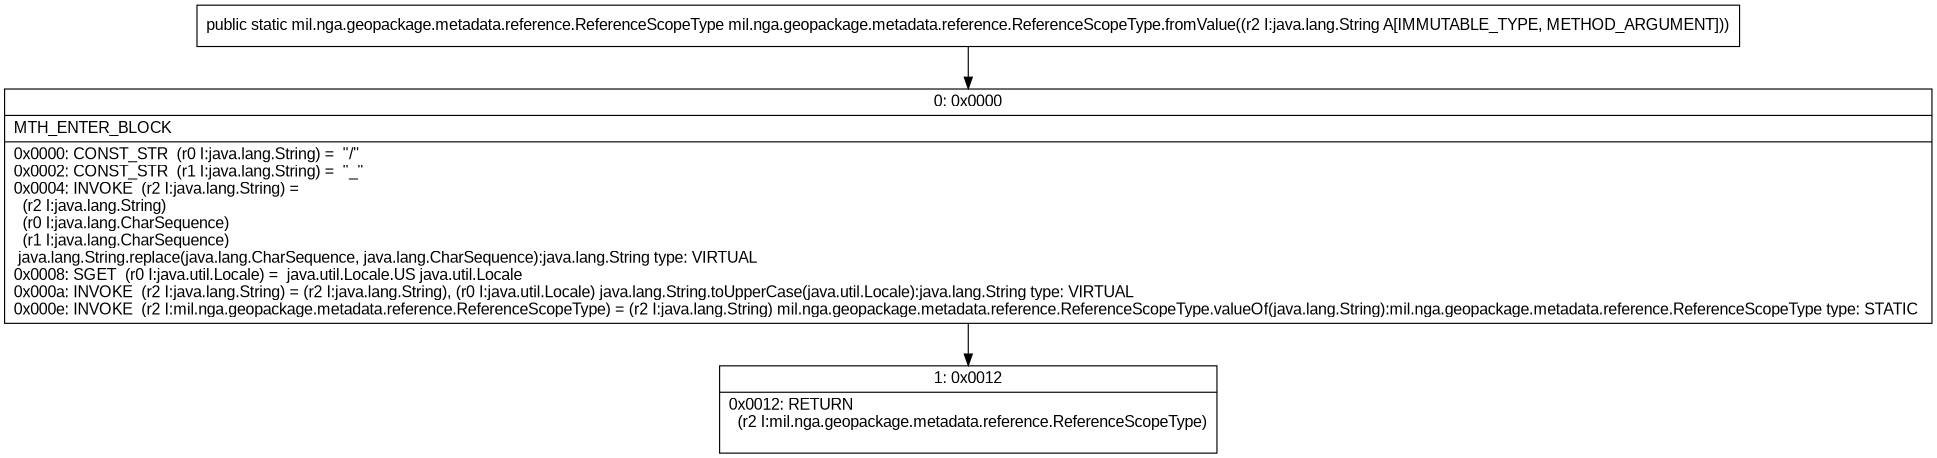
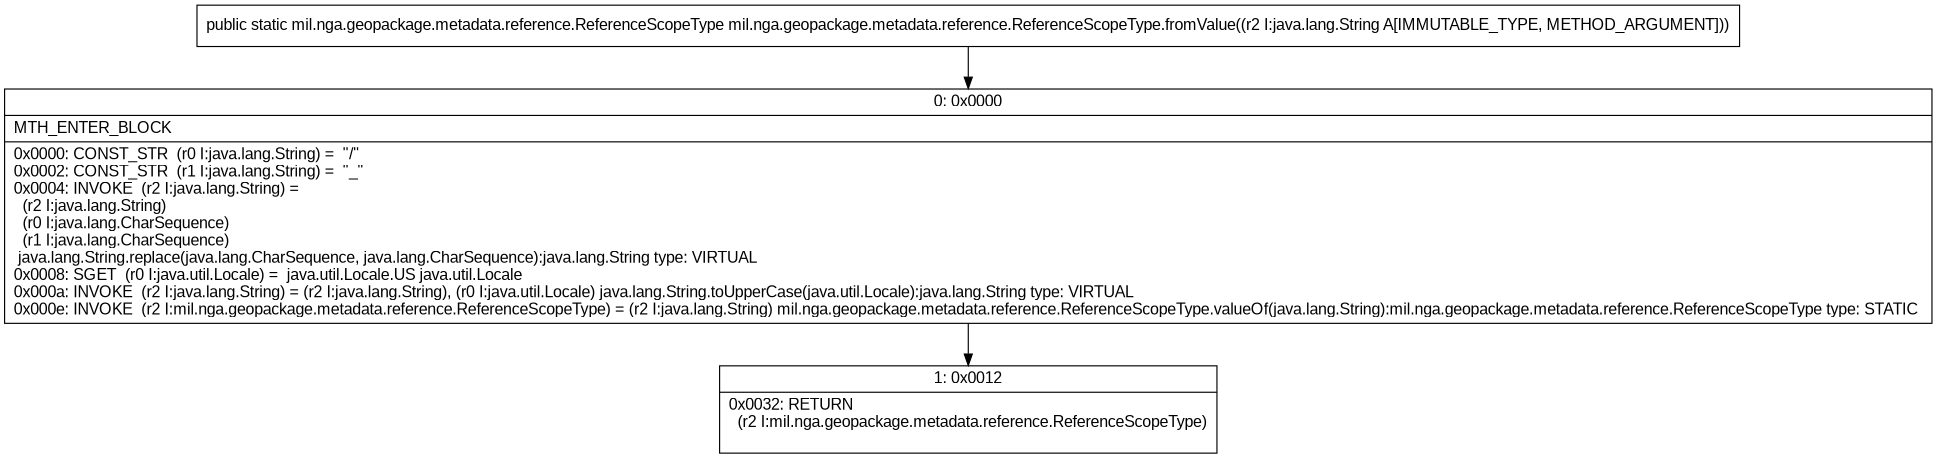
node "1: 0x0012": text "0x0012: RETURN" -> "0x0032: RETURN"
